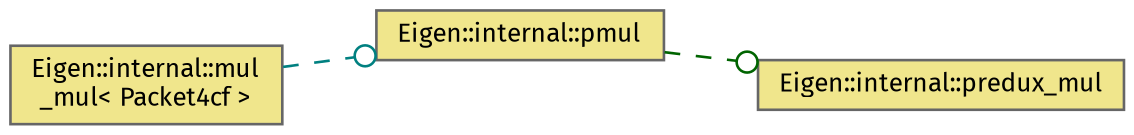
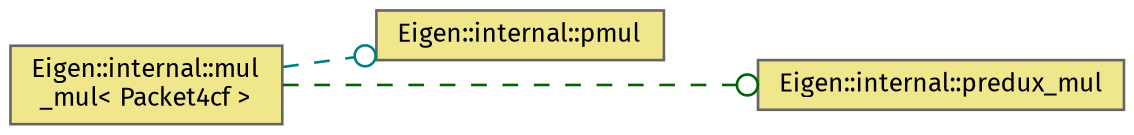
edge "Eigen::internal::pmul" -> "Eigen::internal::predux_mul": now "Eigen::internal::mul _mul< Packet4cf >" -> "Eigen::internal::predux_mul"
